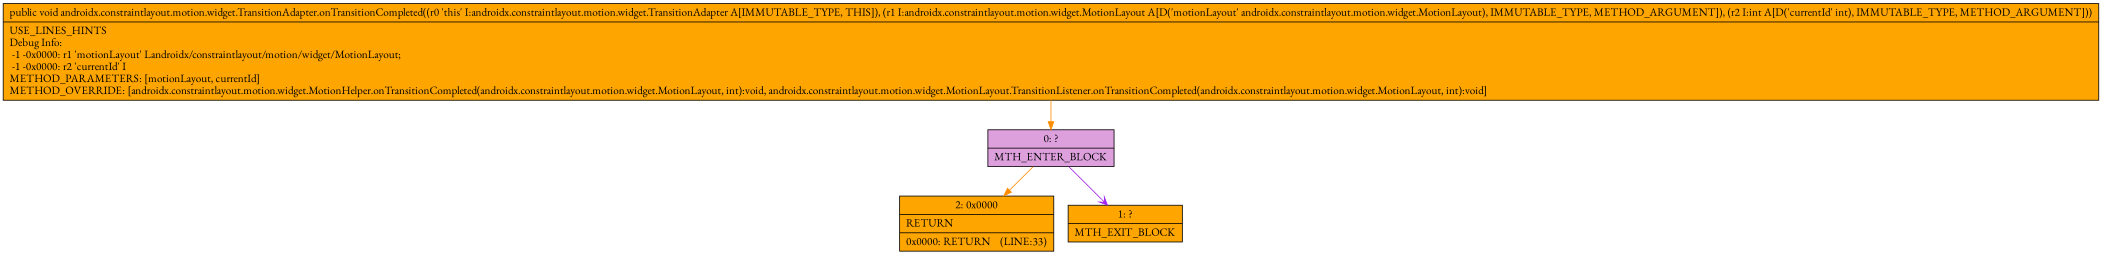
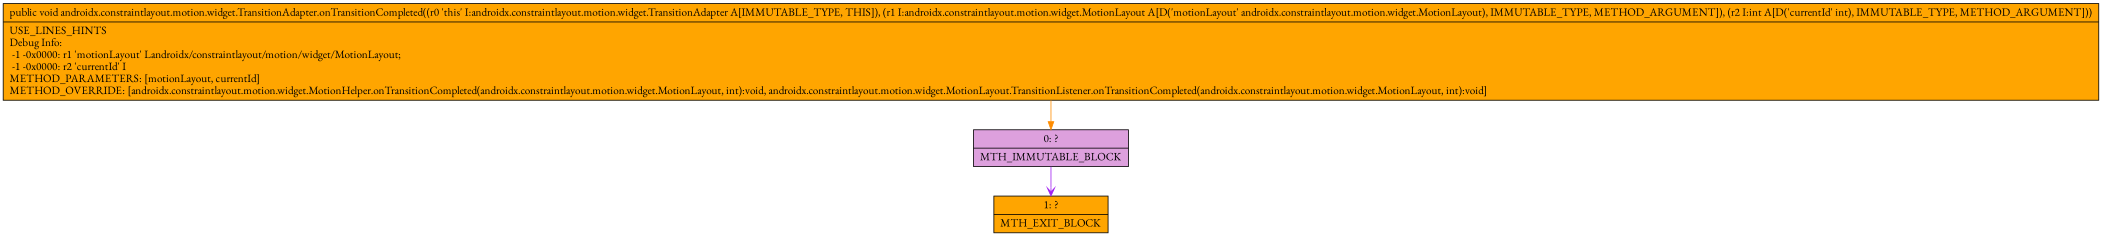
node "0: ?": text "MTH_ENTER_BLOCK" -> "MTH_IMMUTABLE_BLOCK"
node "2: 0x0000": removed
